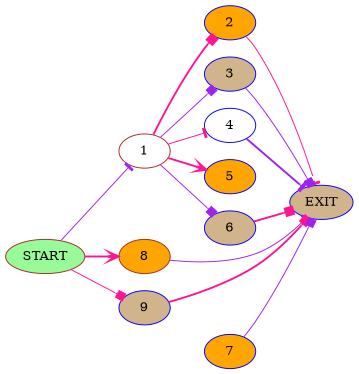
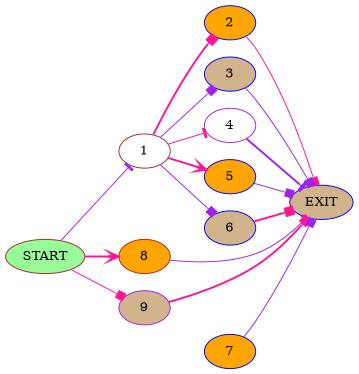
edge "2" -> "EXIT": arrowhead tee -> box
node "4": color blue -> purple
edge "5" -> "EXIT": added
node "9": color blue -> purple
